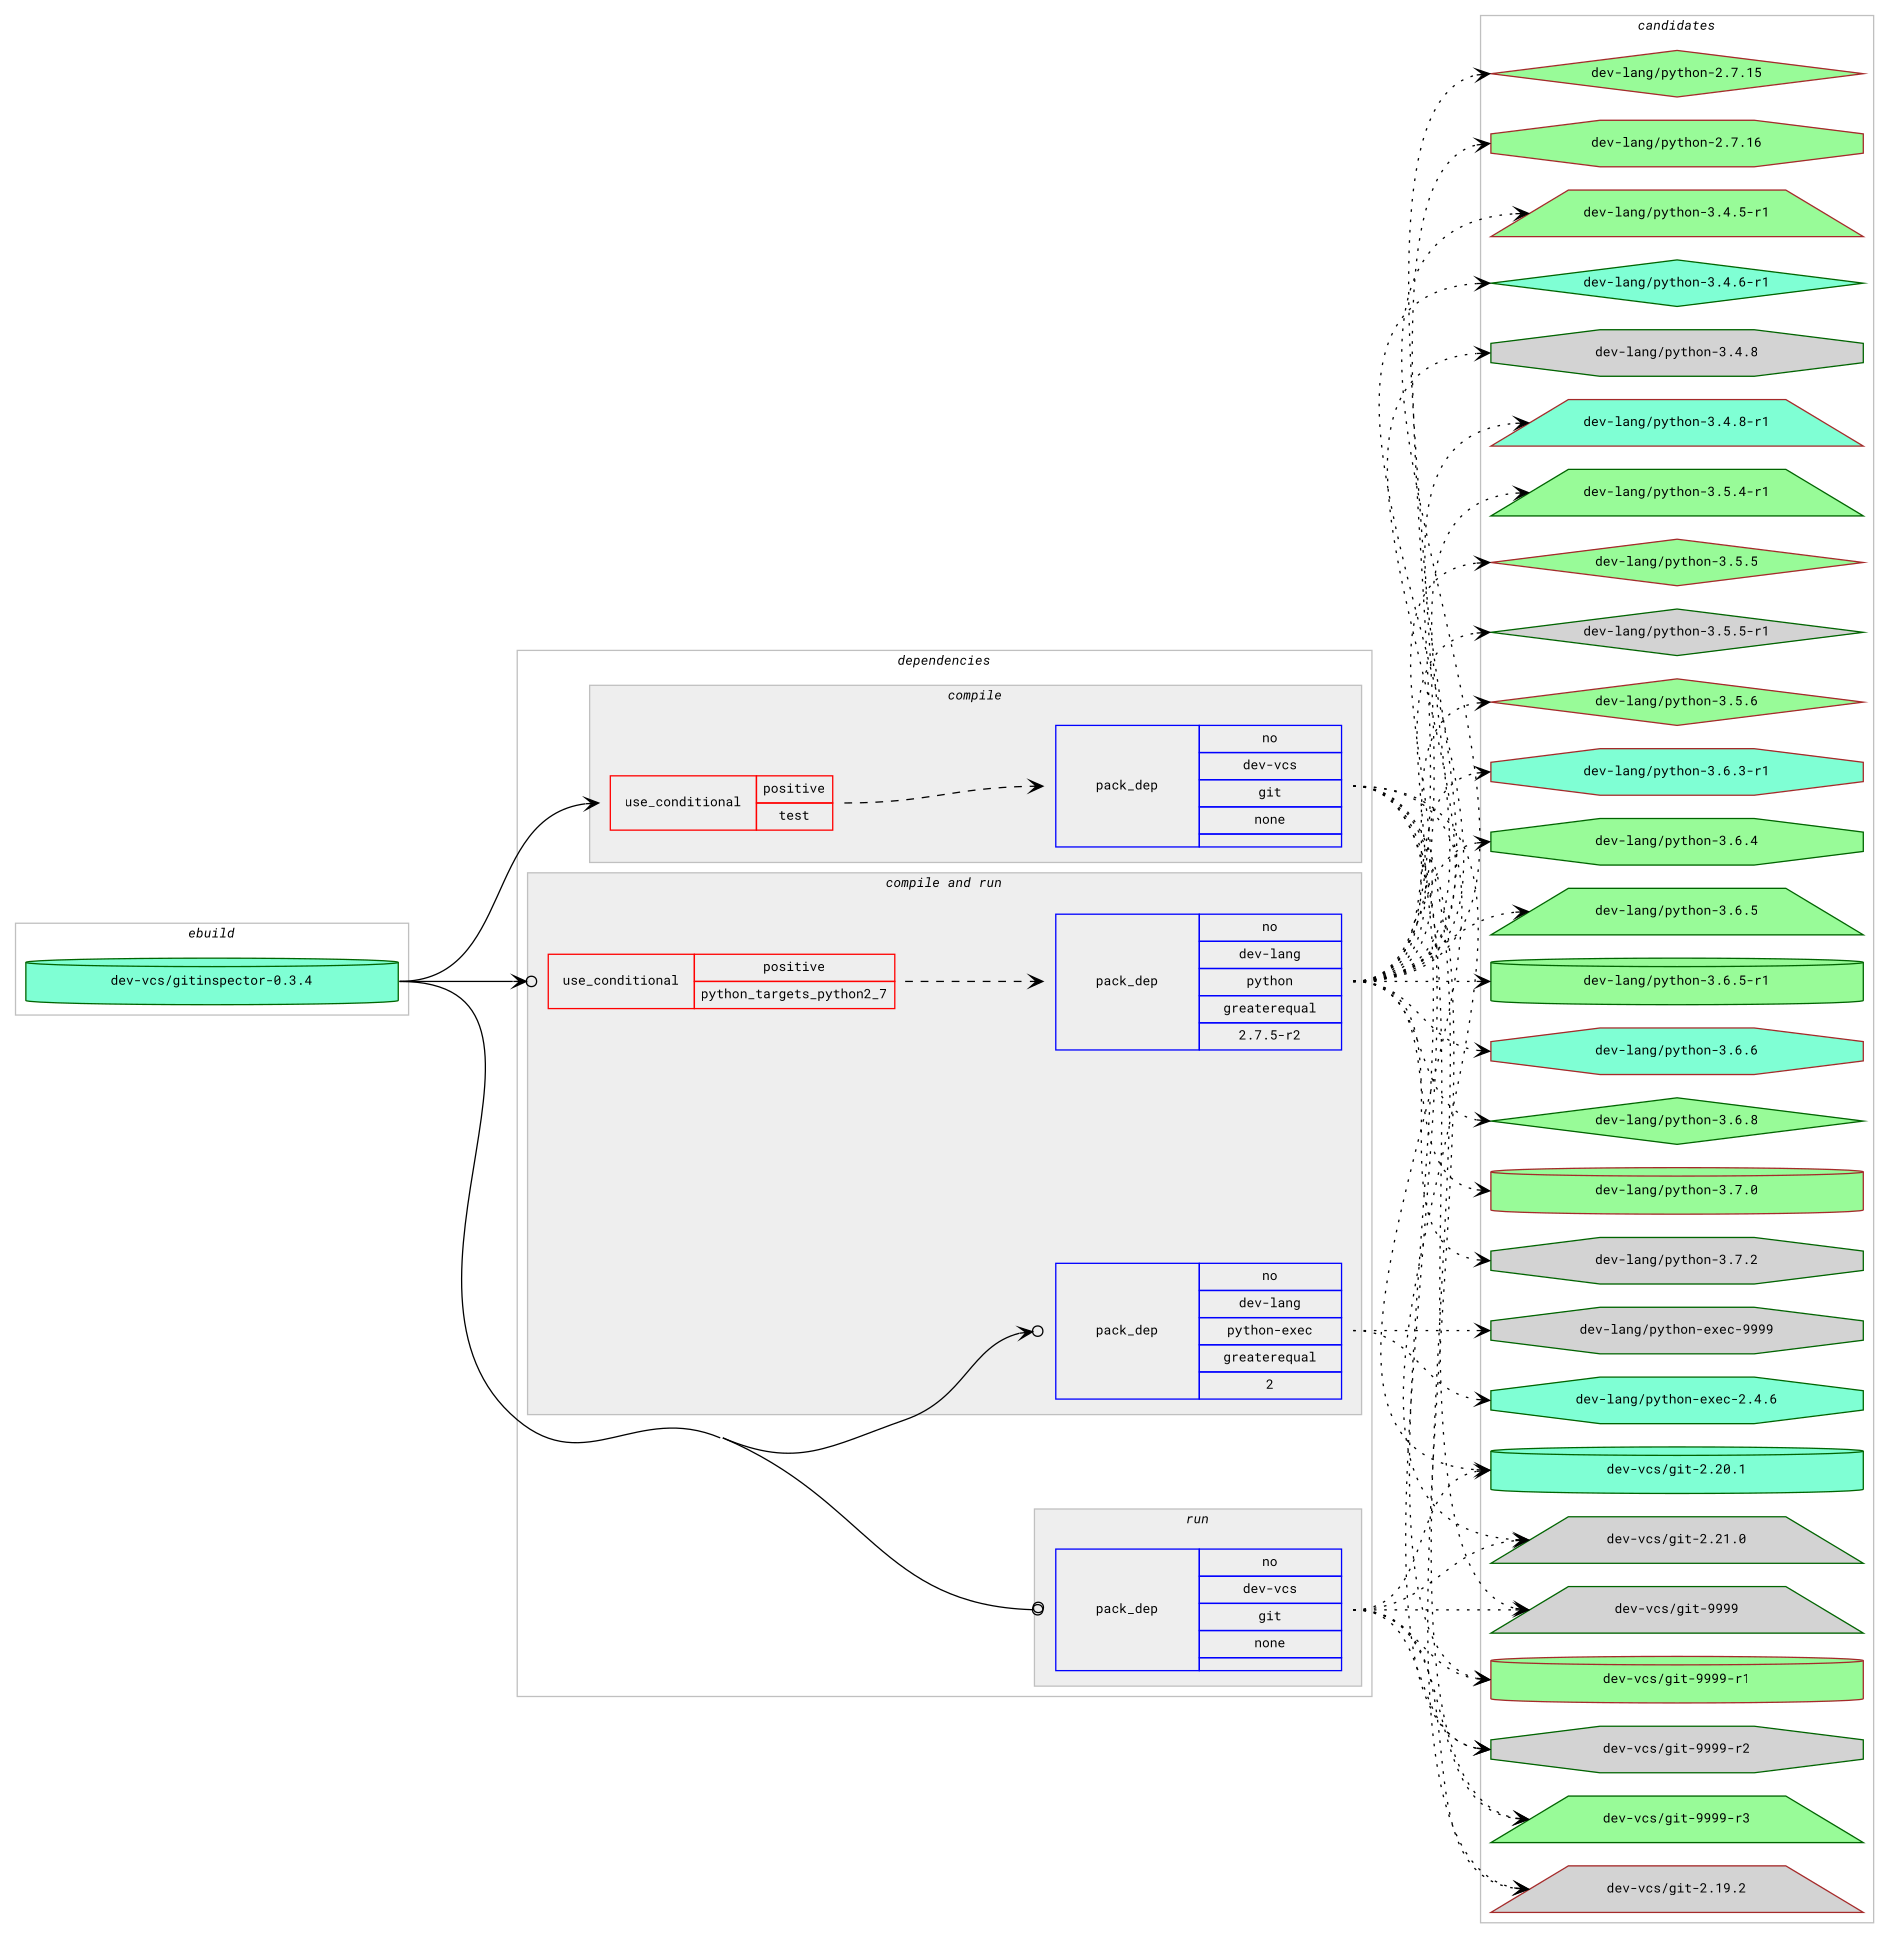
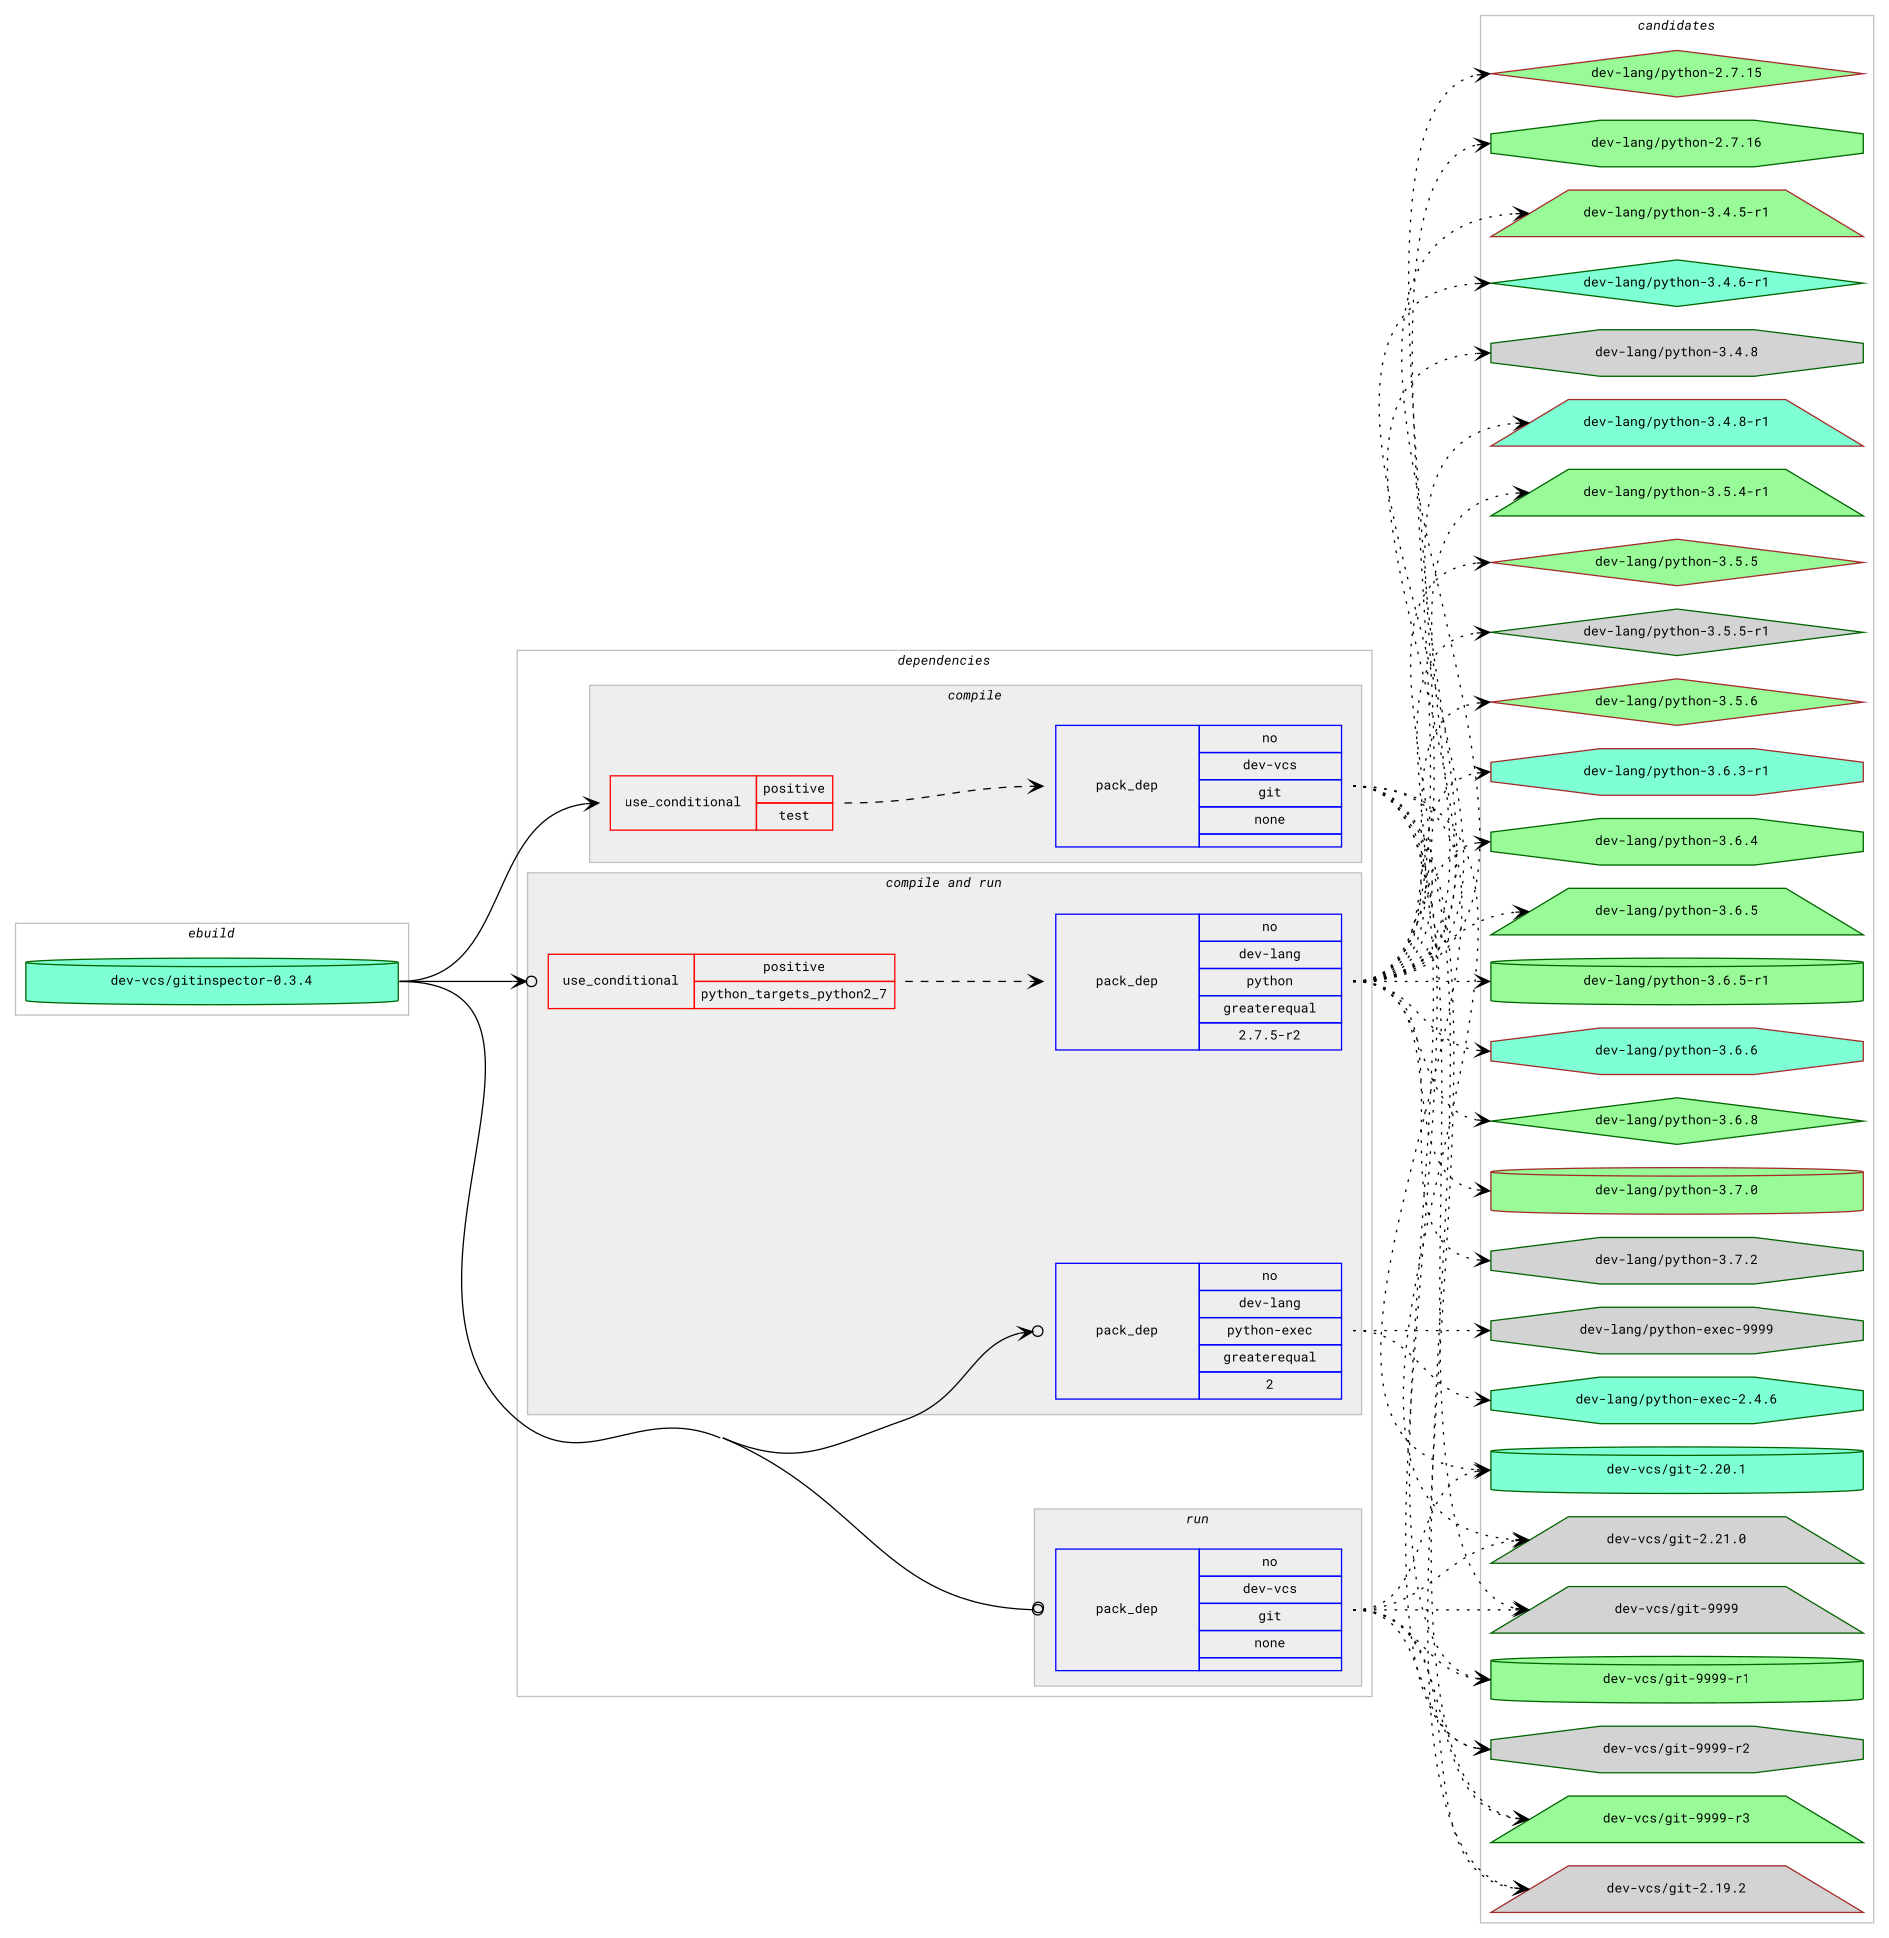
node "dev-lang/python-2.7.16": color brown -> darkgreen
node "dev-vcs/git-9999-r1": color brown -> darkgreen
